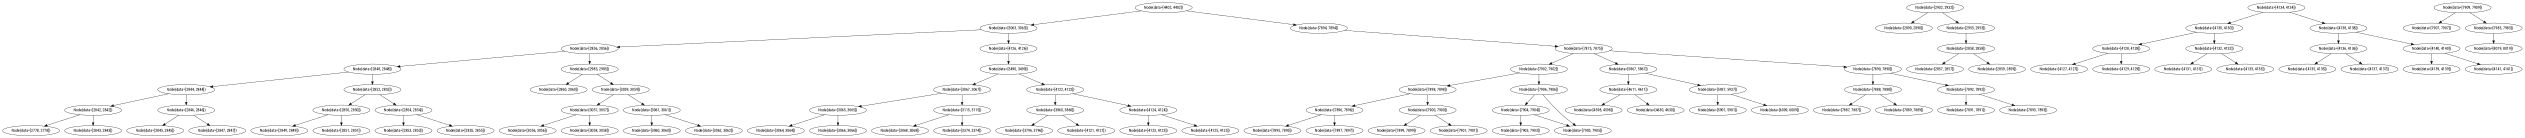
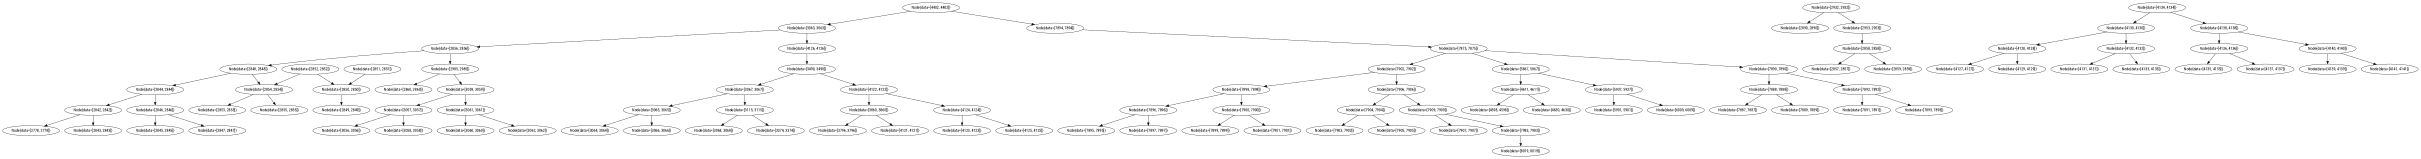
edge "Node{data=[2848, 2848]}" -> "Node{data=[2852, 2852]}": now "Node{data=[2848, 2848]}" -> "Node{data=[2854, 2854]}"
edge "Node{data=[7906, 7906]}" -> "Node{data=[7905, 7905]}": now "Node{data=[7906, 7906]}" -> "Node{data=[7909, 7909]}"
edge "Node{data=[2850, 2850]}" -> "Node{data=[2851, 2851]}": reversed
